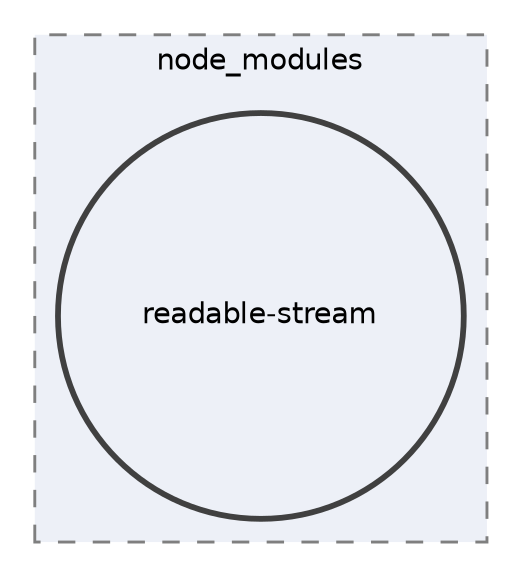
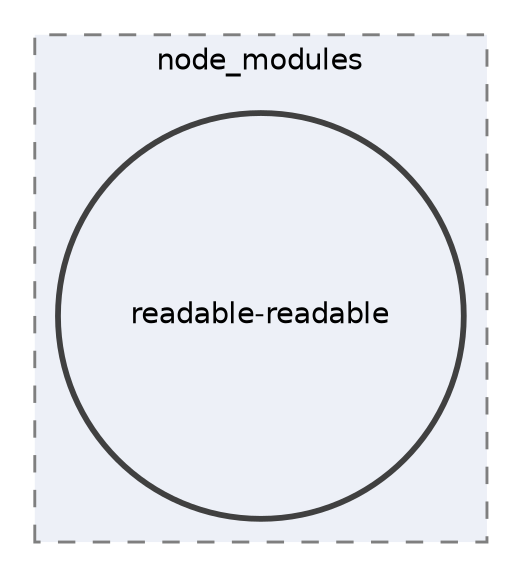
node "readable-stream": label "readable-stream" -> "readable-readable"
